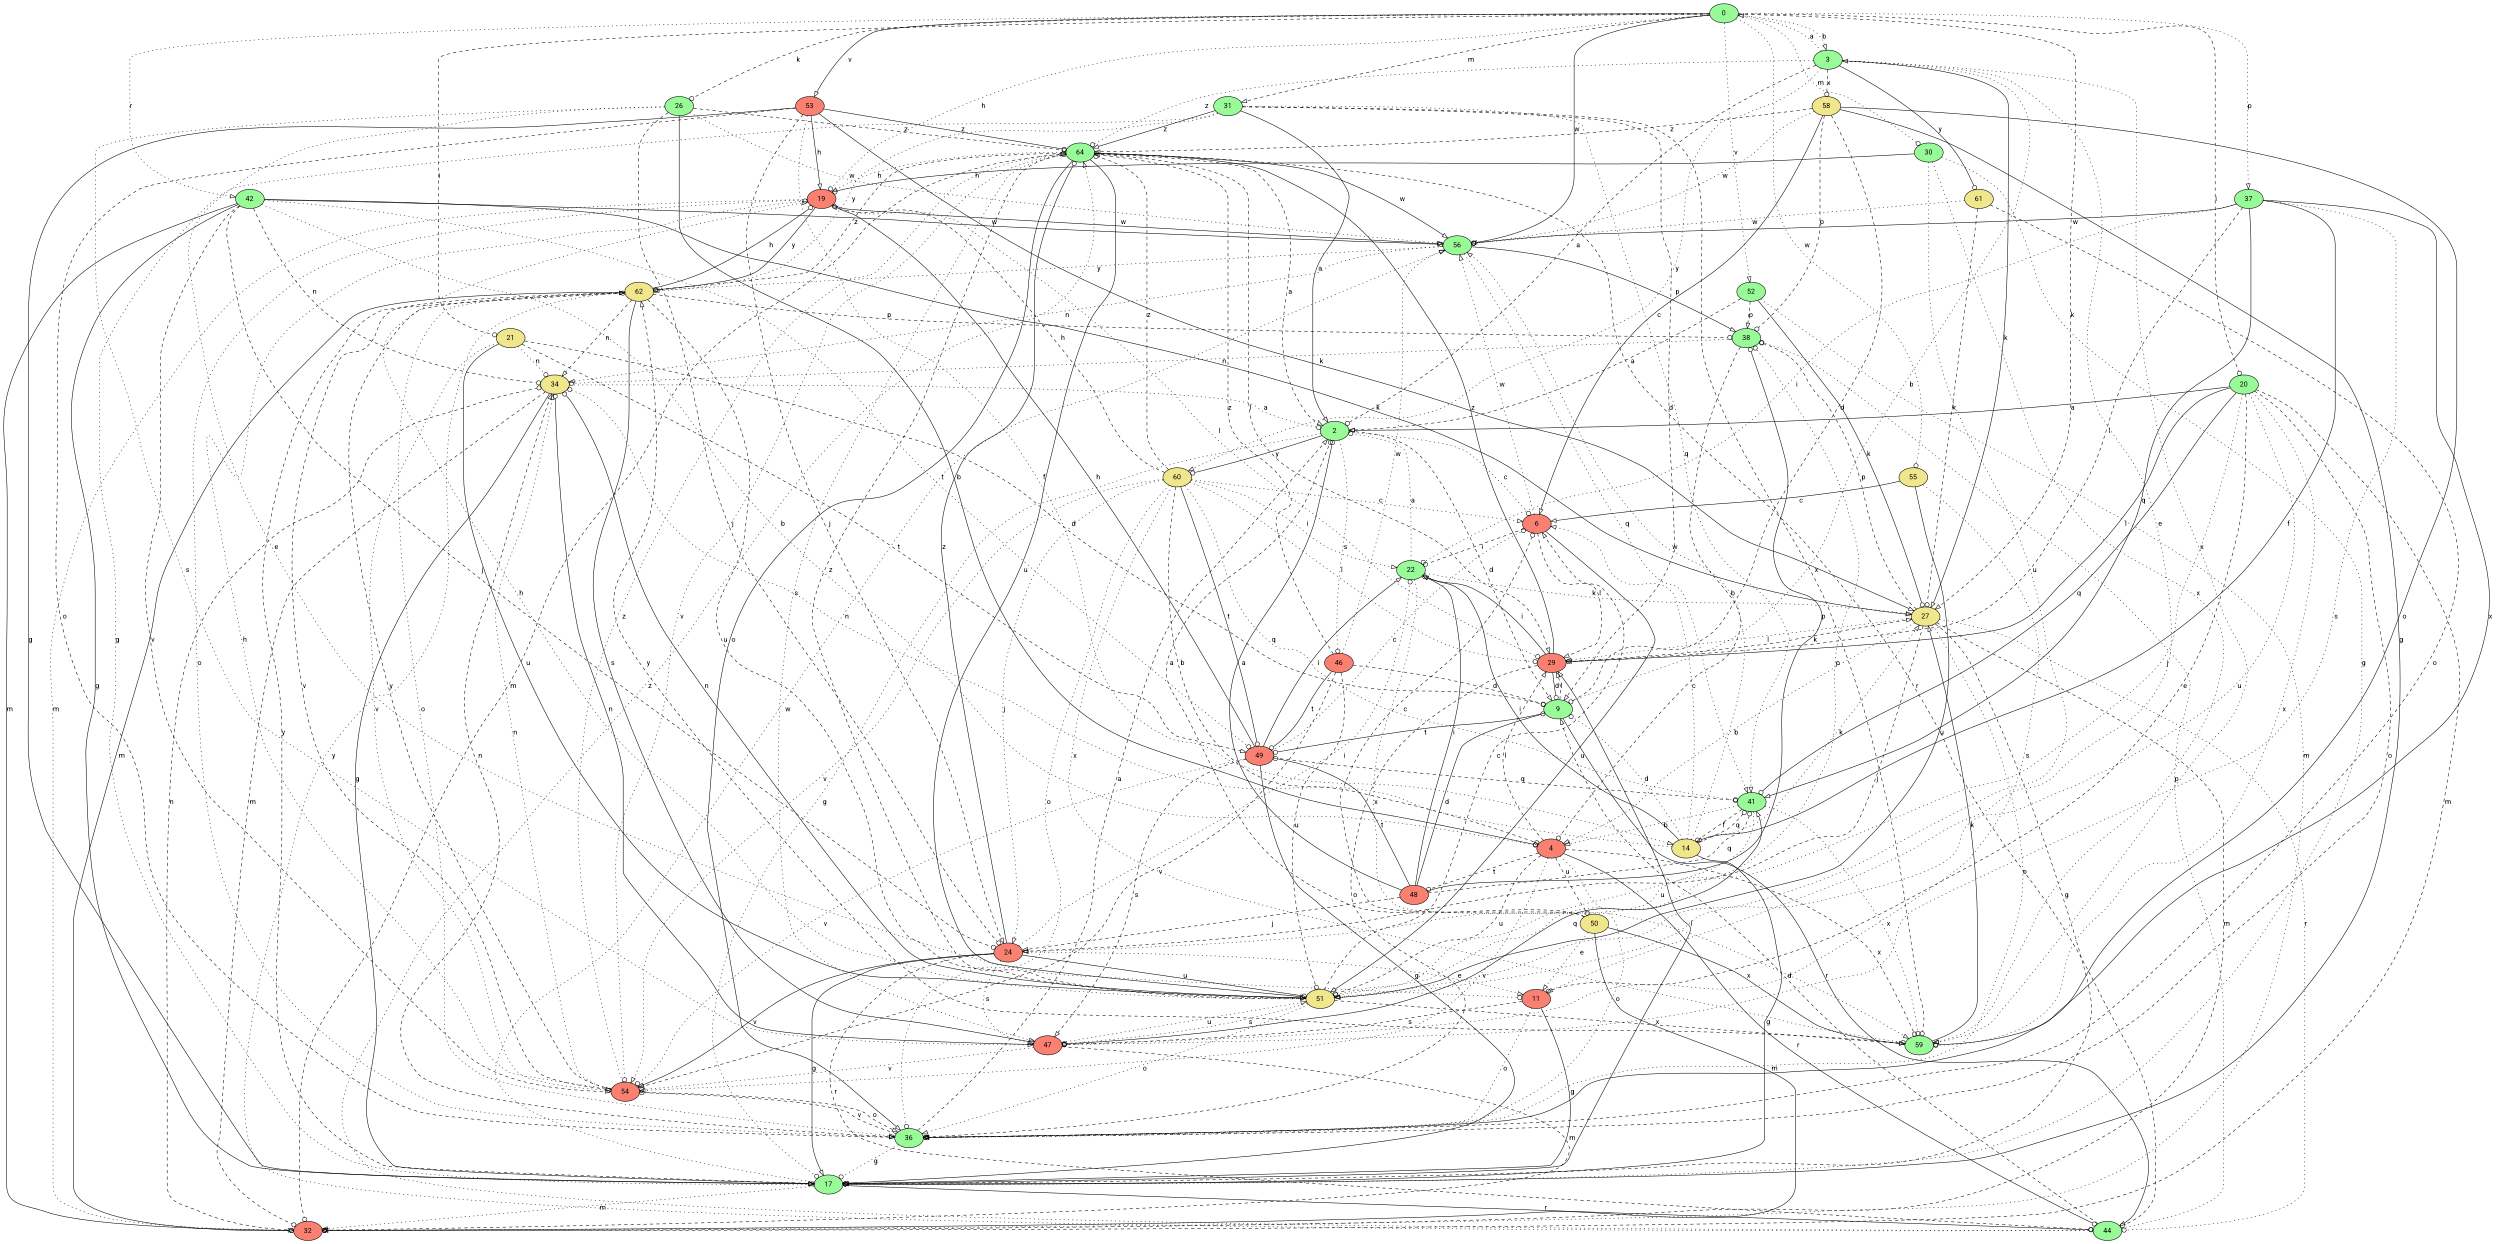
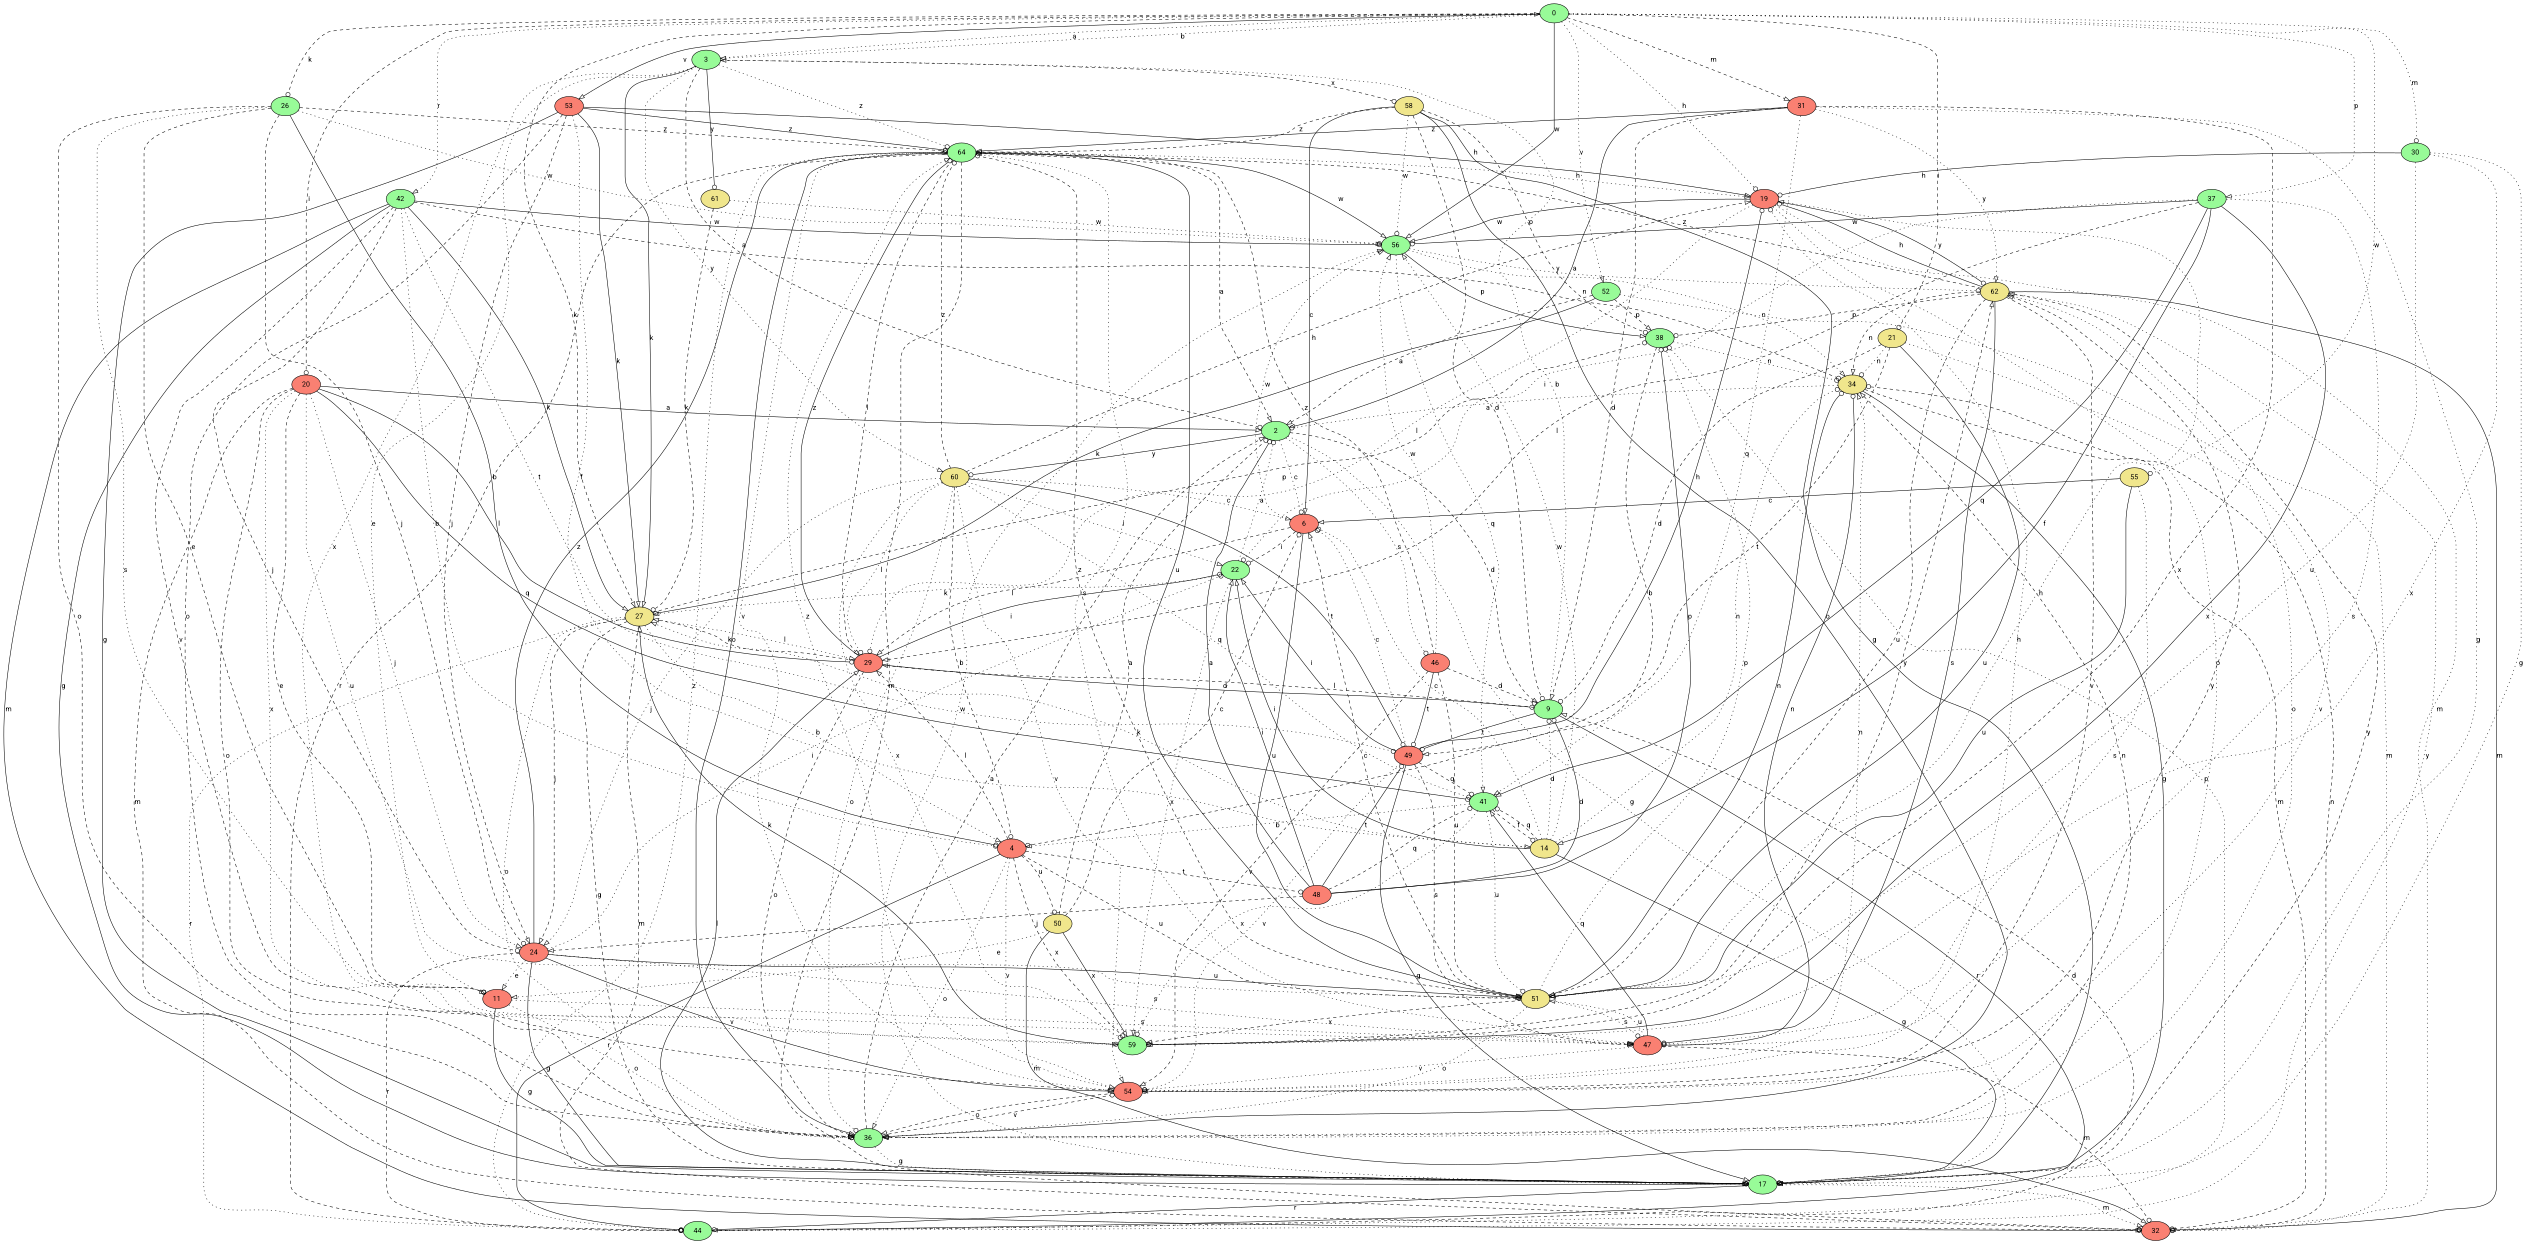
node "31": fillcolor palegreen -> salmon
node "20": fillcolor palegreen -> salmon
edge "14" -> "6": arrowhead onormal -> odot
edge "26" -> "11": style dotted -> dashed
edge "61" -> "36": now "26" -> "36"
edge "11" -> "47": style dashed -> dotted
